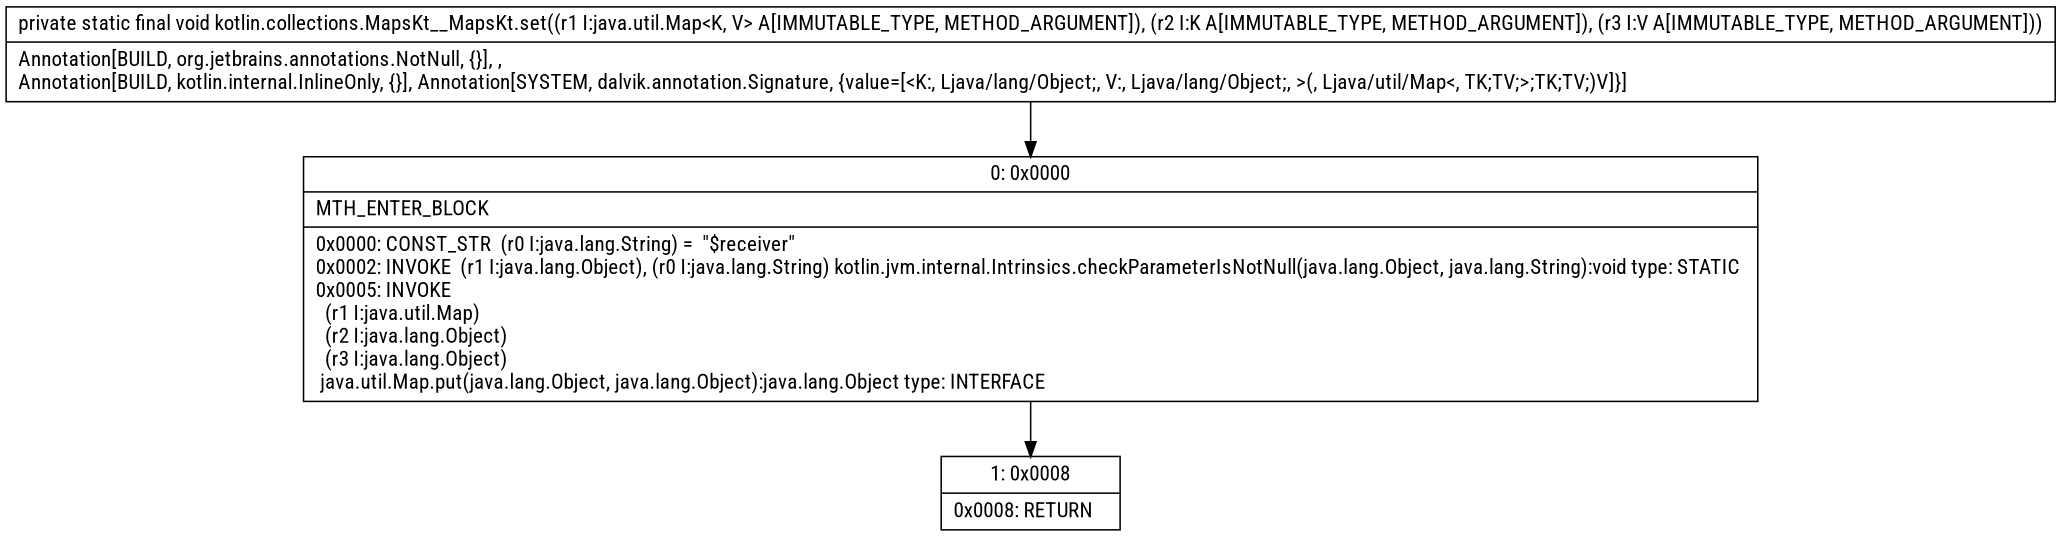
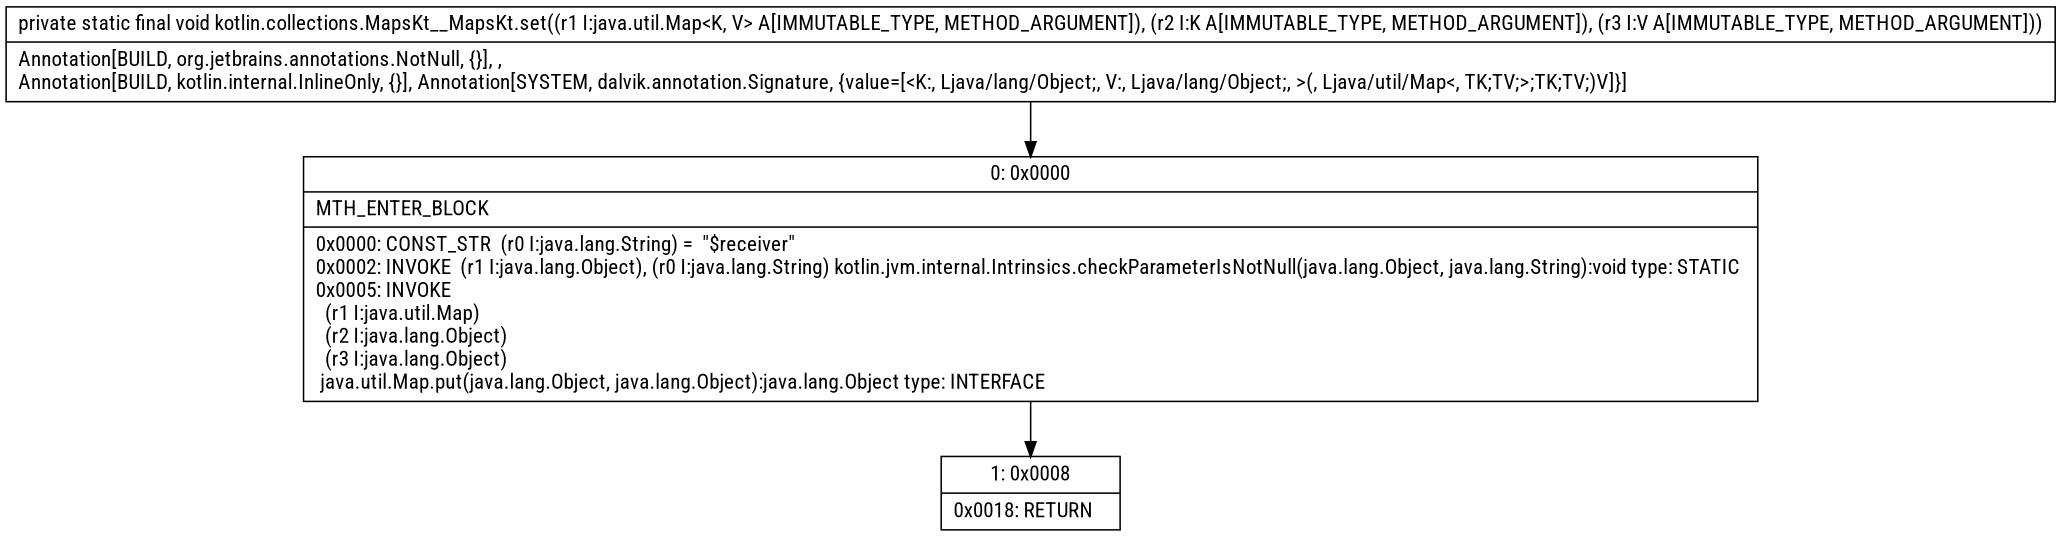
node "1: 0x0008": text "0x0008: RETURN" -> "0x0018: RETURN"
